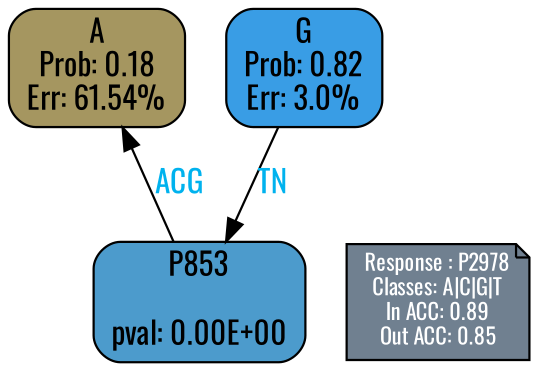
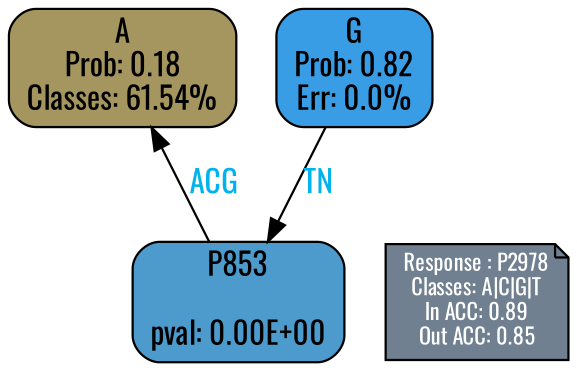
node "A Prob: 0.18 Err: 61.54%": label "A Prob: 0.18 Err: 61.54%" -> "A Prob: 0.18 Classes: 61.54%"
node "G Prob: 0.82 Err: 3.0%": label "G Prob: 0.82 Err: 3.0%" -> "G Prob: 0.82 Err: 0.0%"
